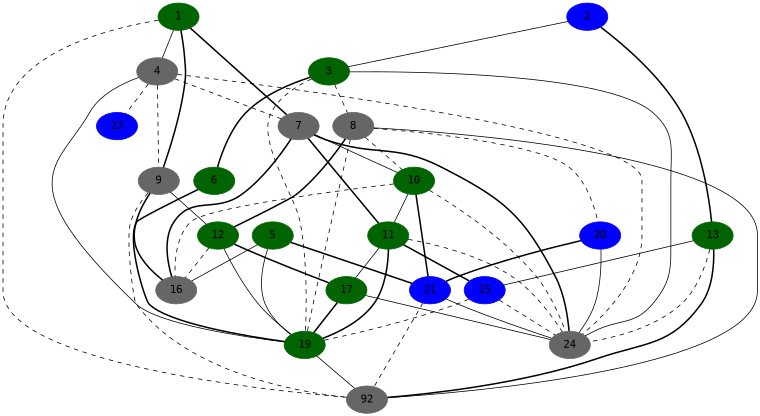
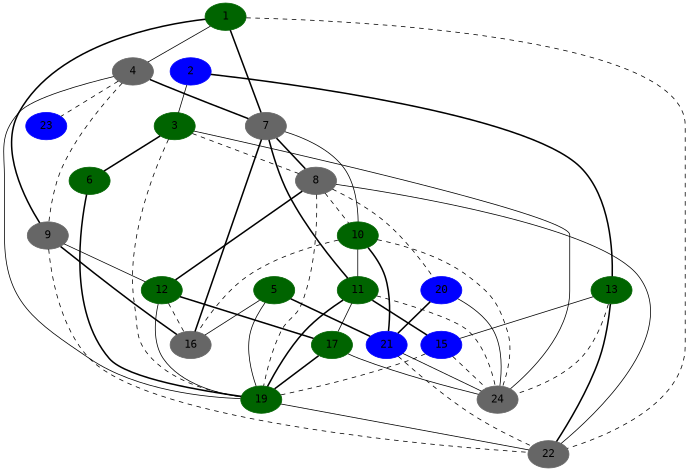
edge "4" -- "7": style dashed -> bold
edge "4" -- "24": removed
edge "7" -- "24": now "7" -- "8"
node "92": label "92" -> "22"
